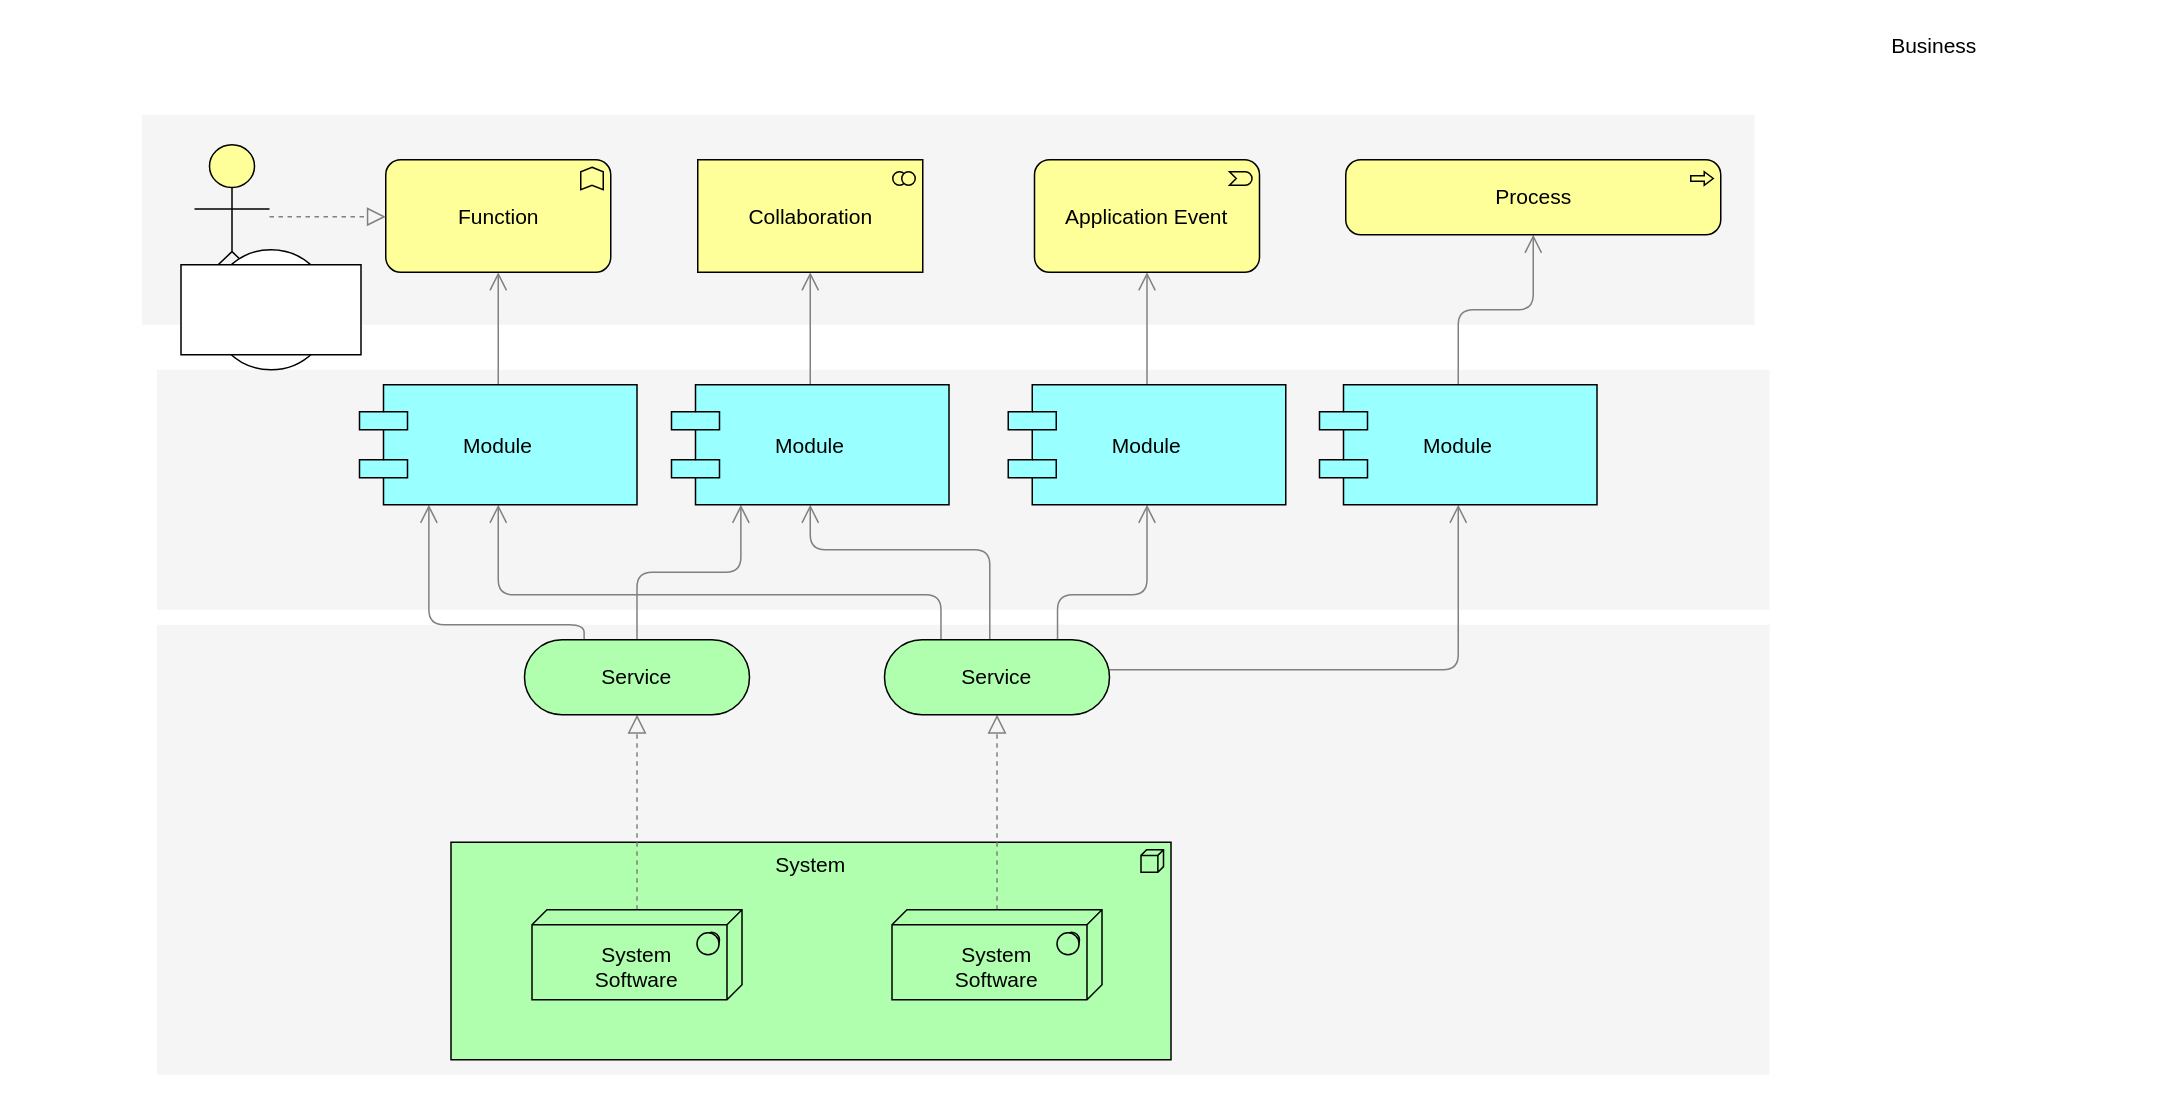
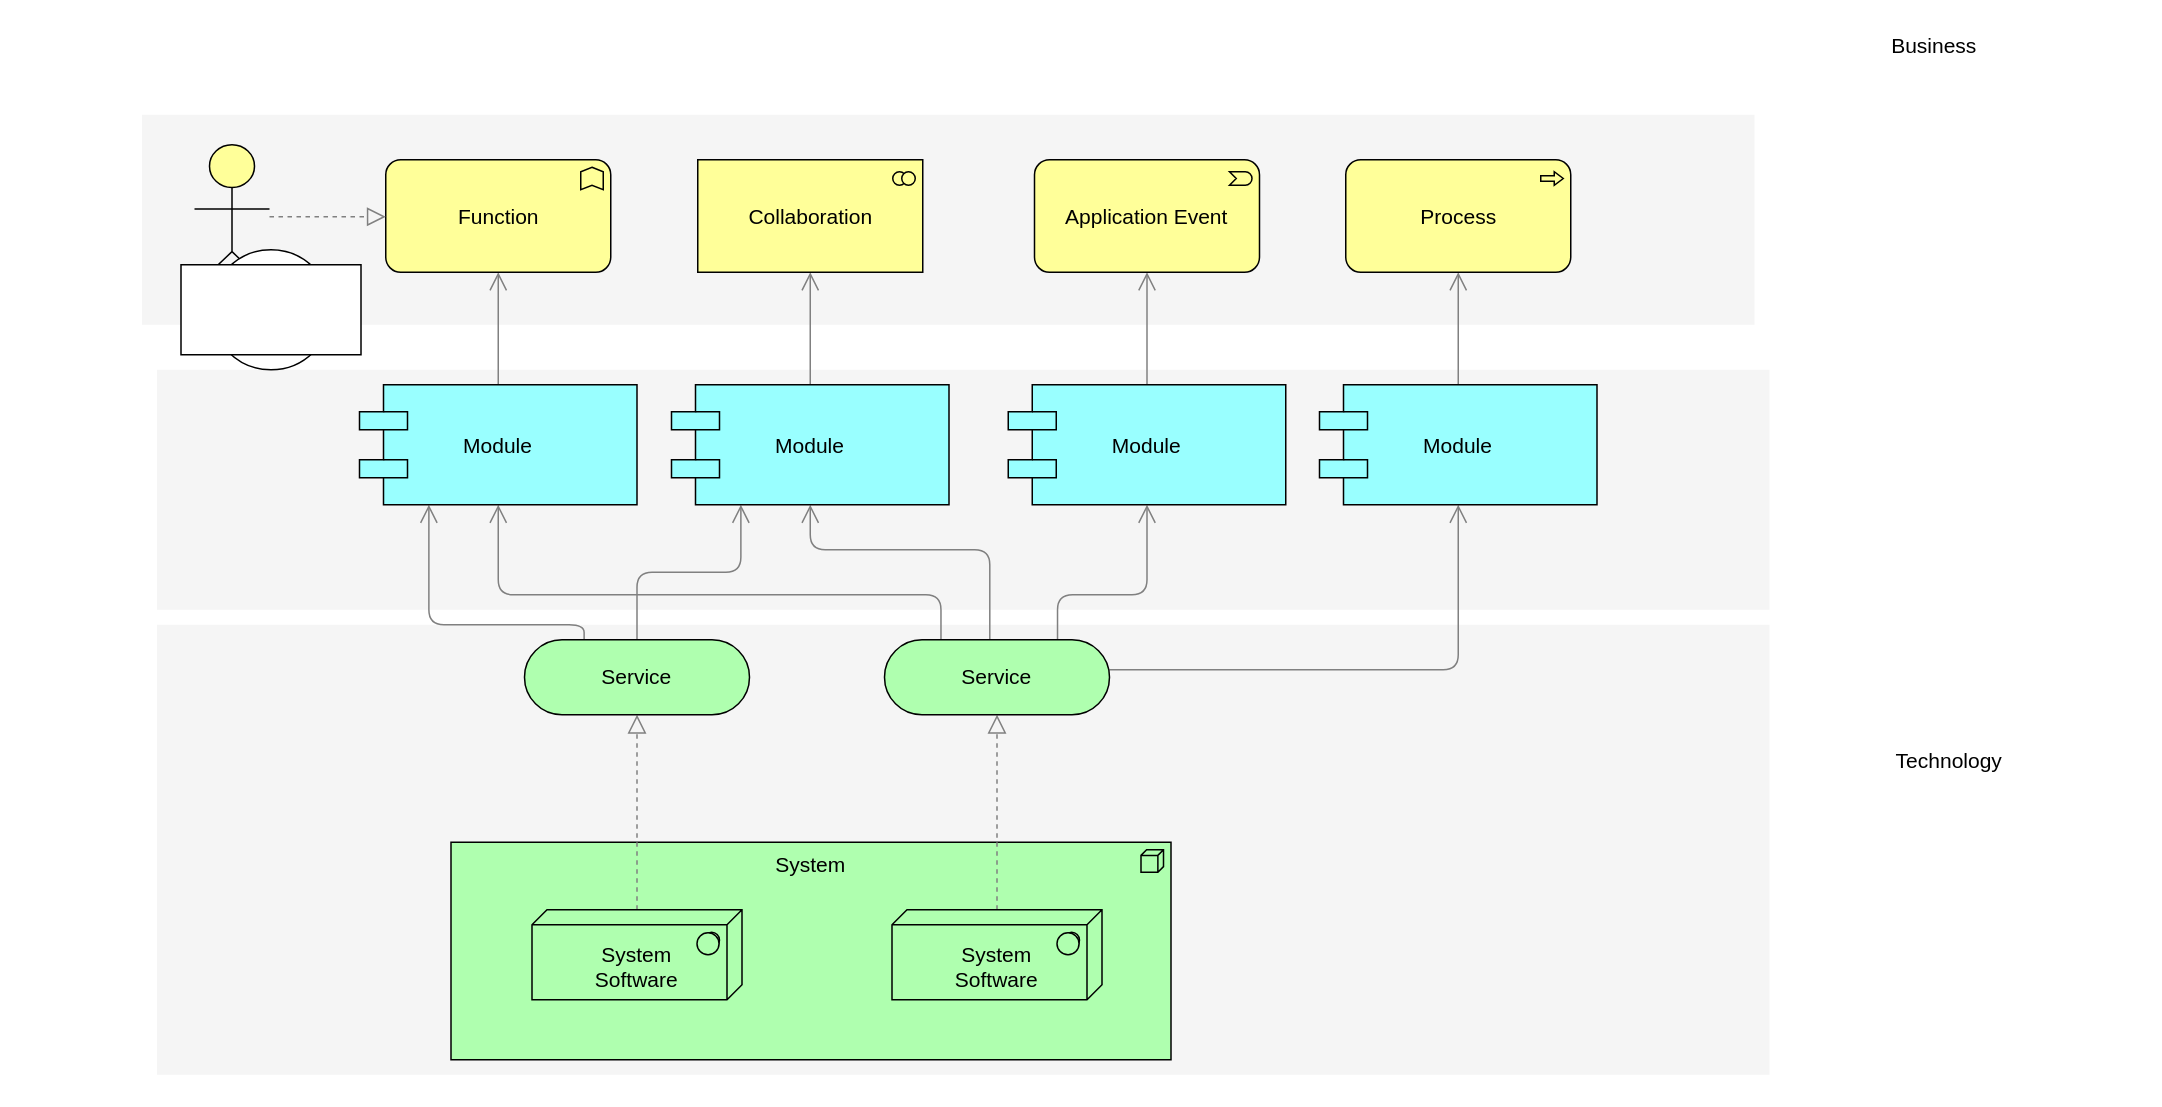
node "Process": size 375x75 -> 225x113
node "Technology": added
